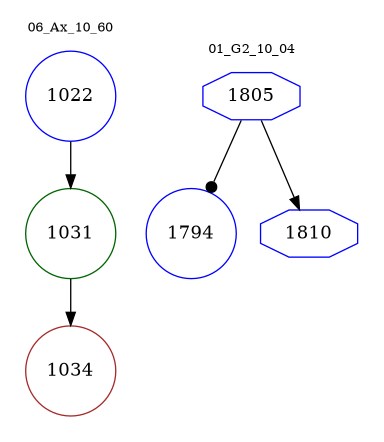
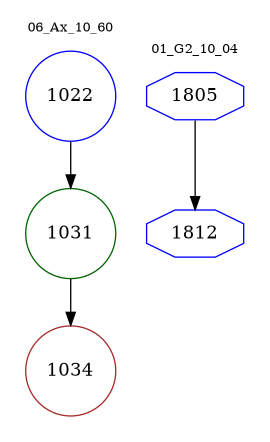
node "1794": removed
node "1810": label "1810" -> "1812"
